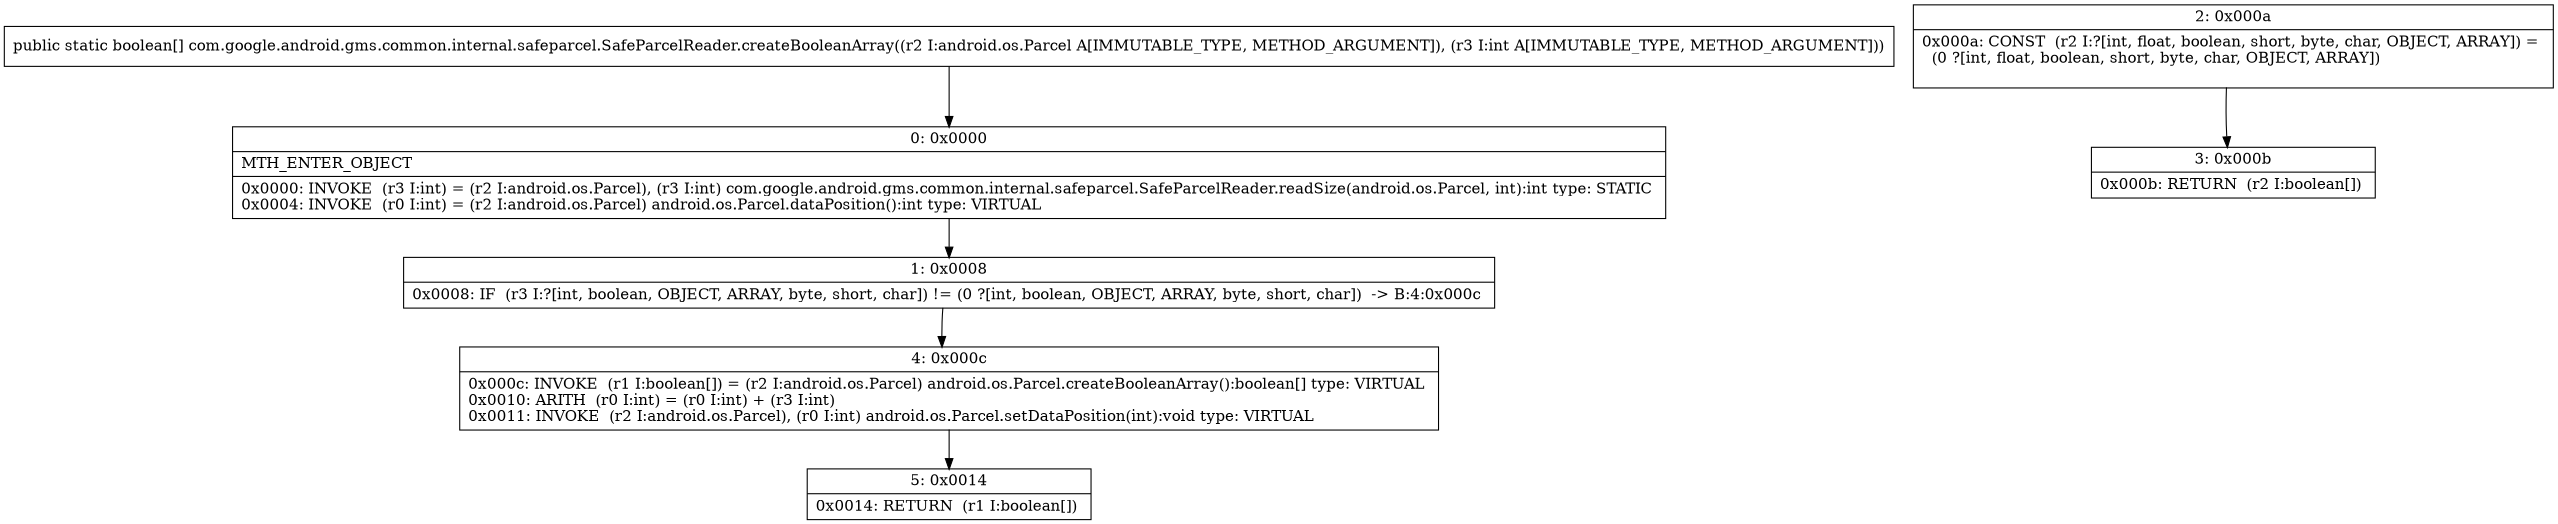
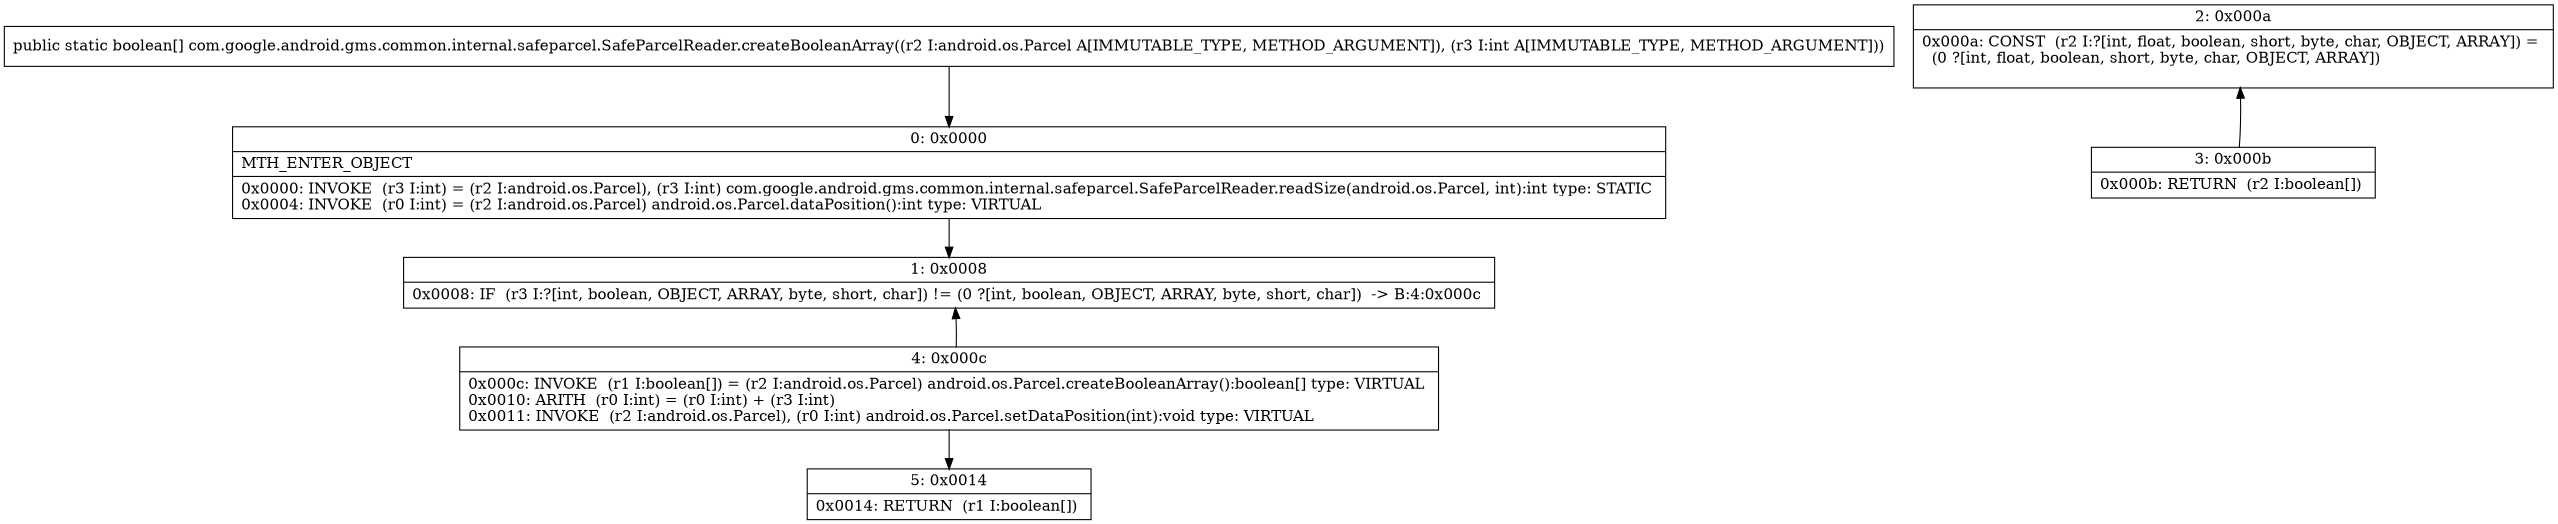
edge "2: 0x000a" -> "3: 0x000b": reversed
edge "1: 0x0008" -> "4: 0x000c": reversed
